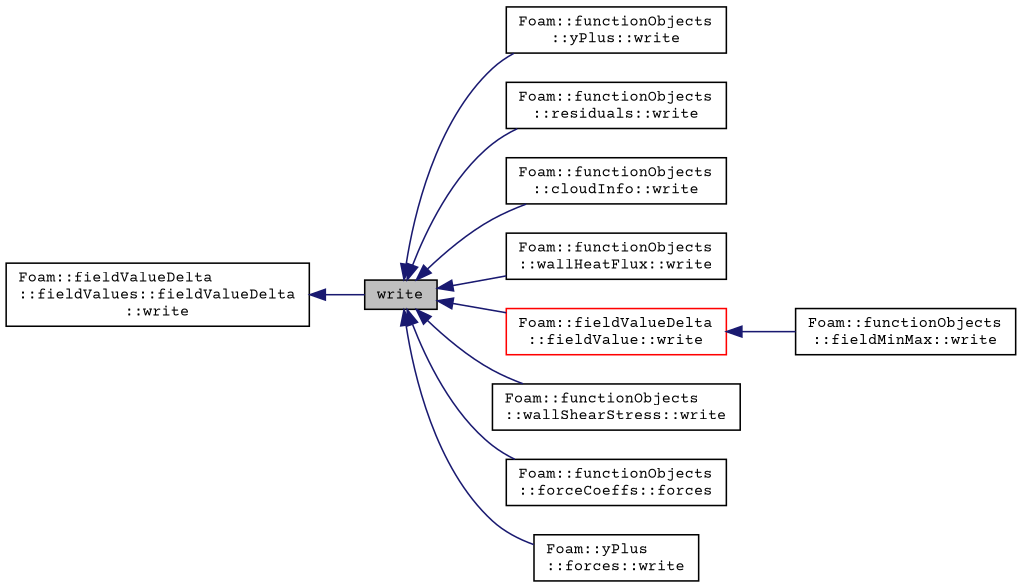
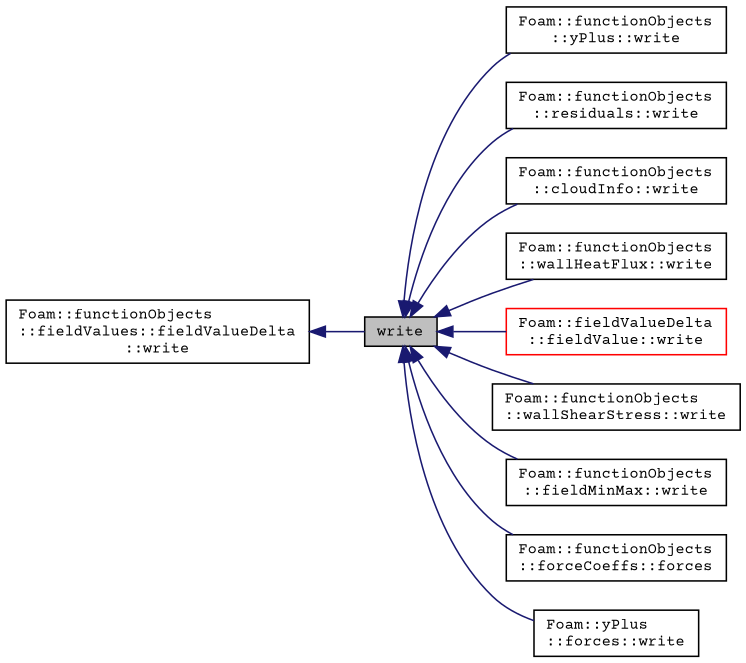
node "Foam::fieldValueDelta ::fieldValues::fieldValueDelta ::write": label "Foam::fieldValueDelta ::fieldValues::fieldValueDelta ::write" -> "Foam::functionObjects ::fieldValues::fieldValueDelta ::write"
edge "Foam::functionObjects ::fieldMinMax::write" -> "Foam::fieldValueDelta ::fieldValue::write": now "Foam::functionObjects ::fieldMinMax::write" -> "write"
